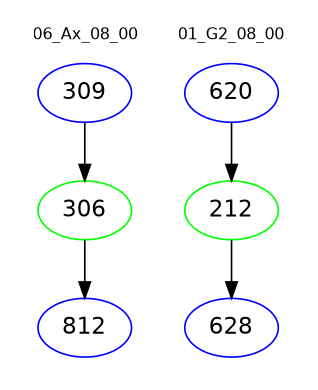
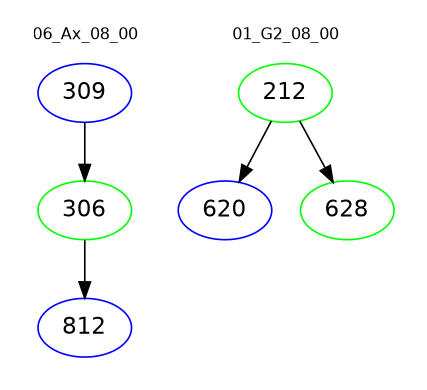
edge "620" -> "212": reversed
node "628": color blue -> green
